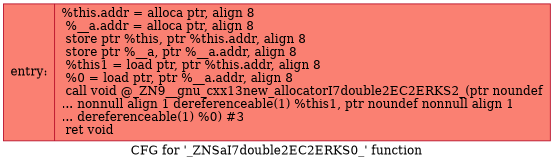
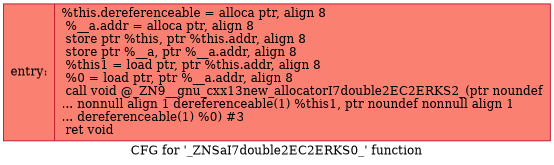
node "entry:": text "%this.addr = alloca ptr, align 8" -> "%this.dereferenceable = alloca ptr, align 8"
